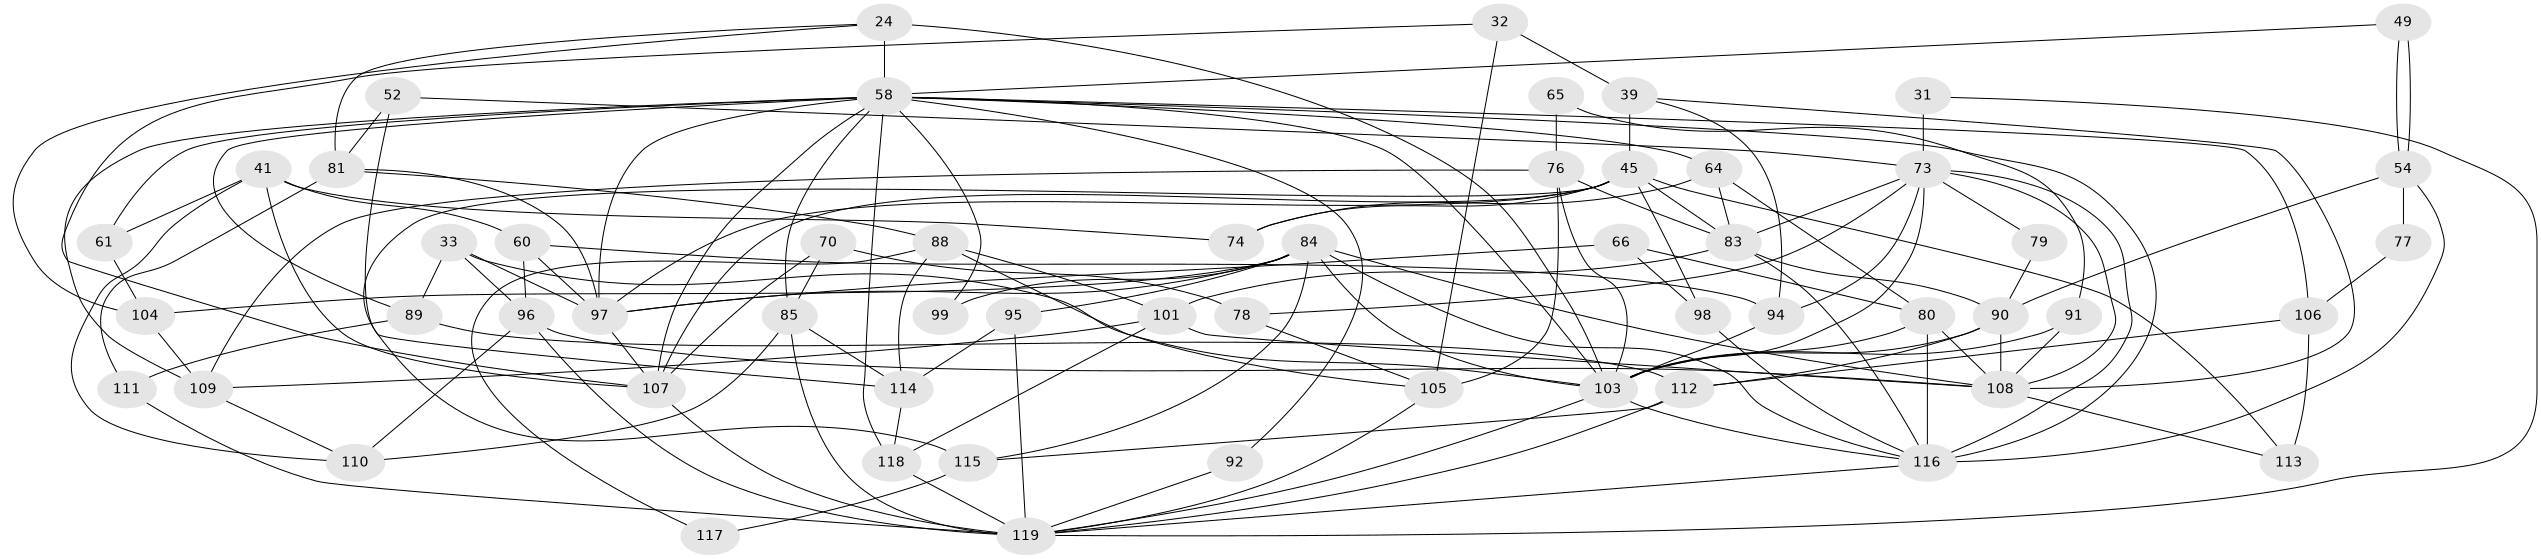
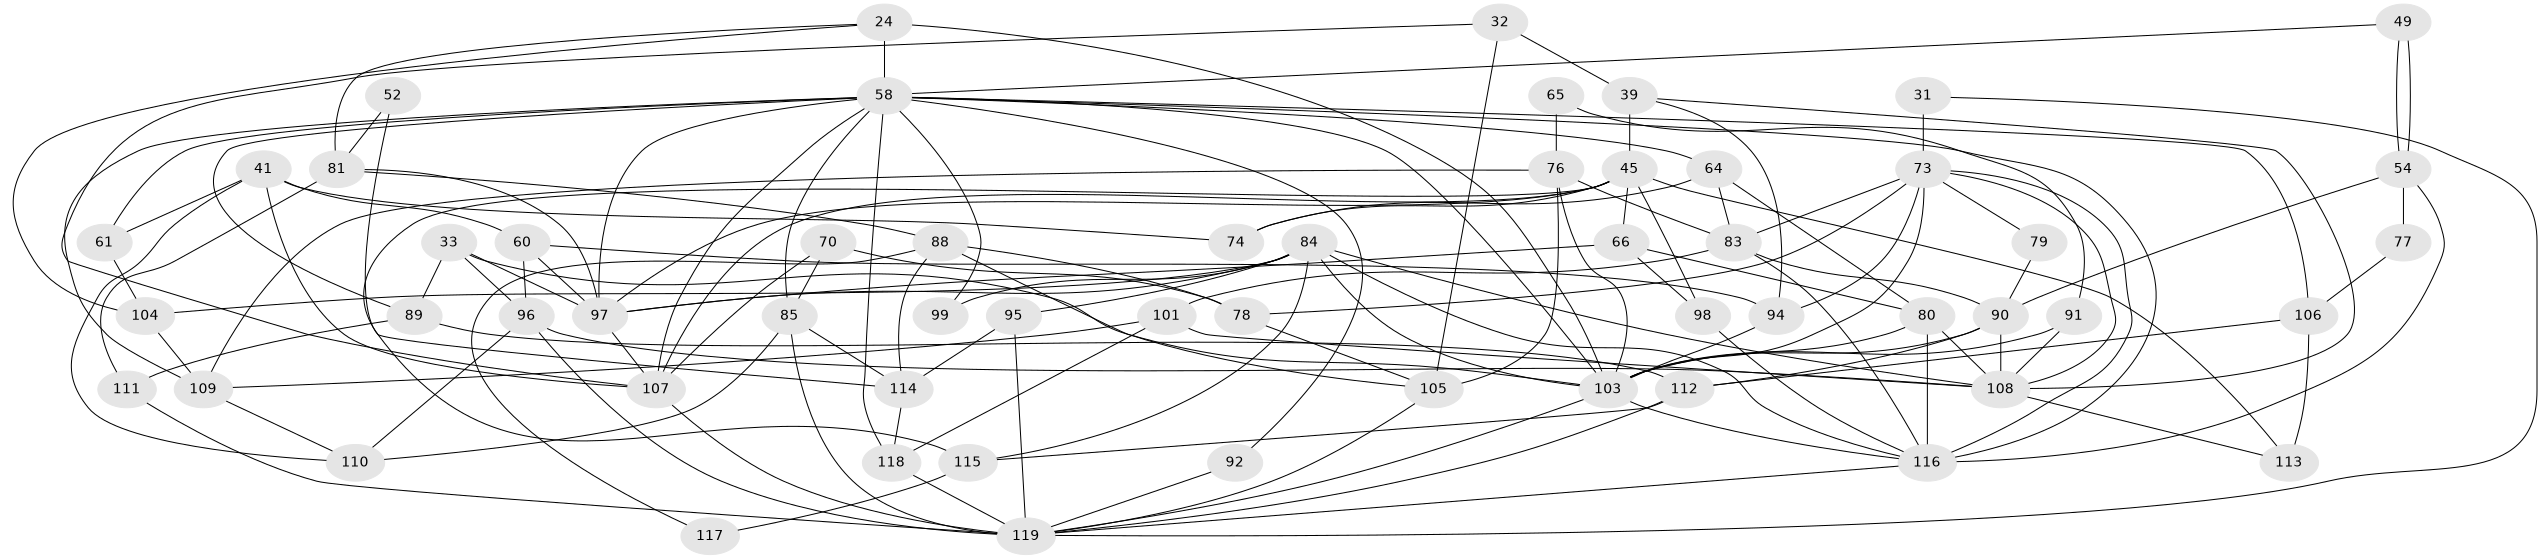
edge "52" -- "73": removed
edge "45" -- "83": now "45" -- "66"
edge "88" -- "101": now "88" -- "78"
